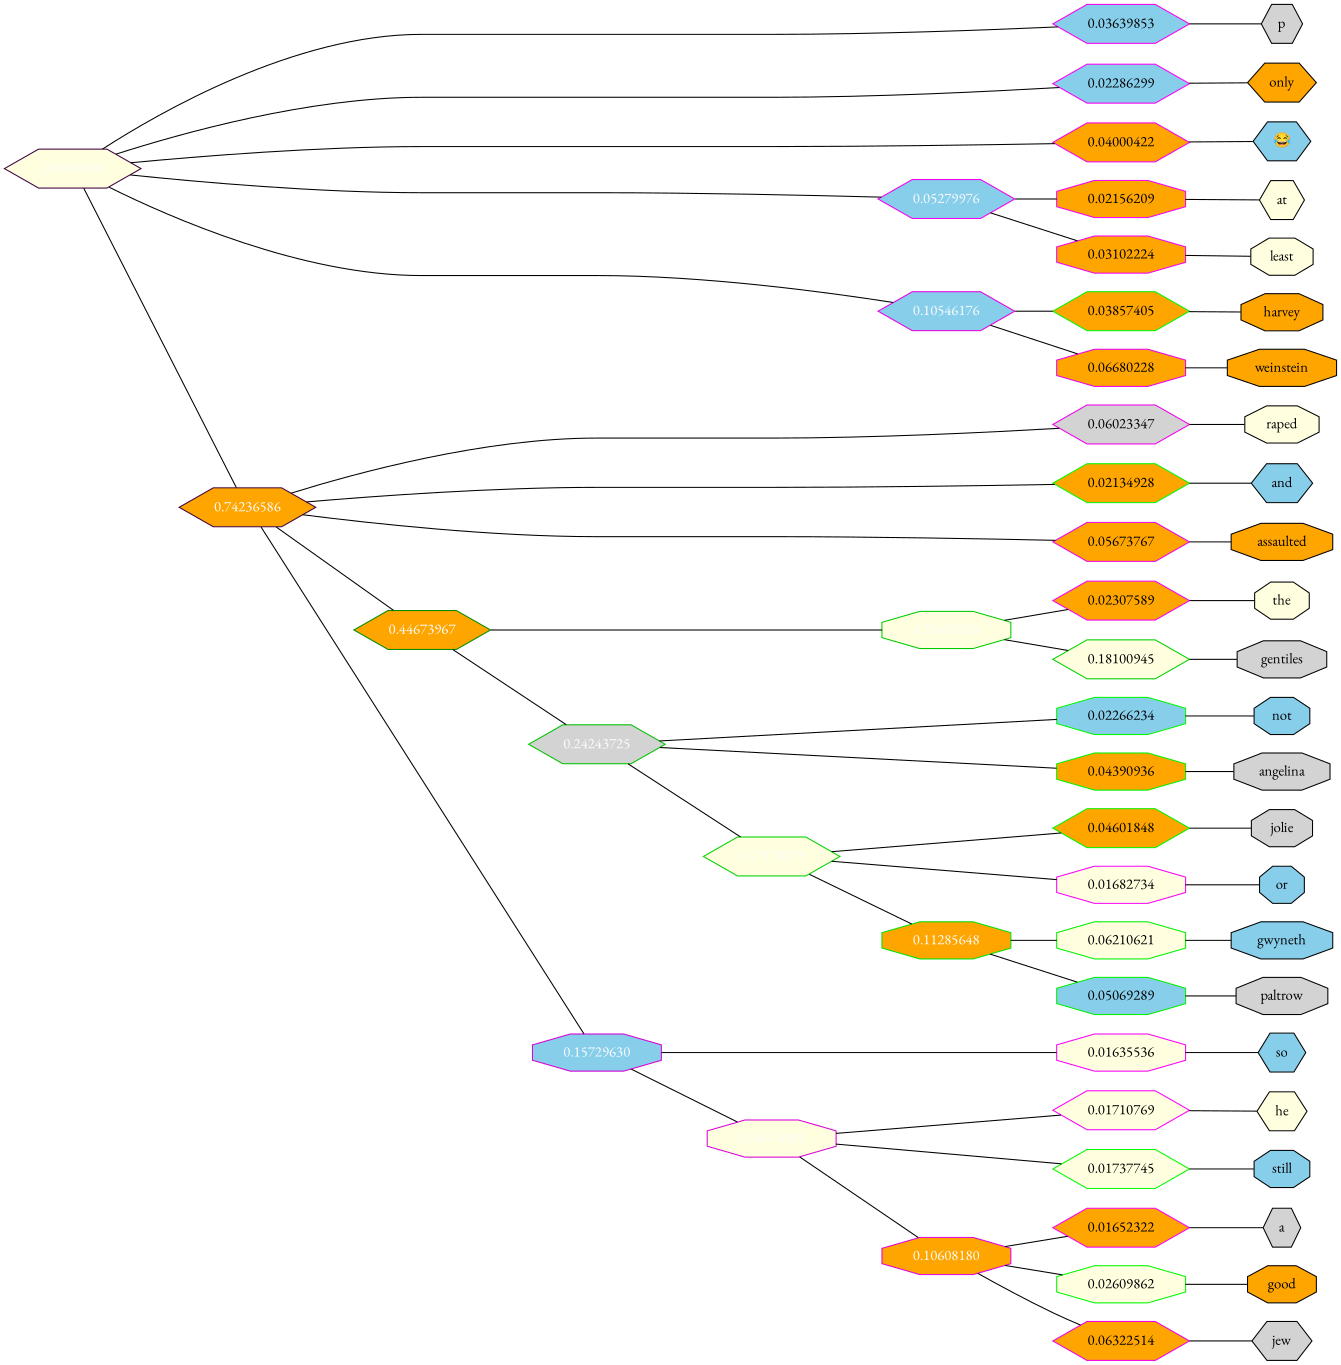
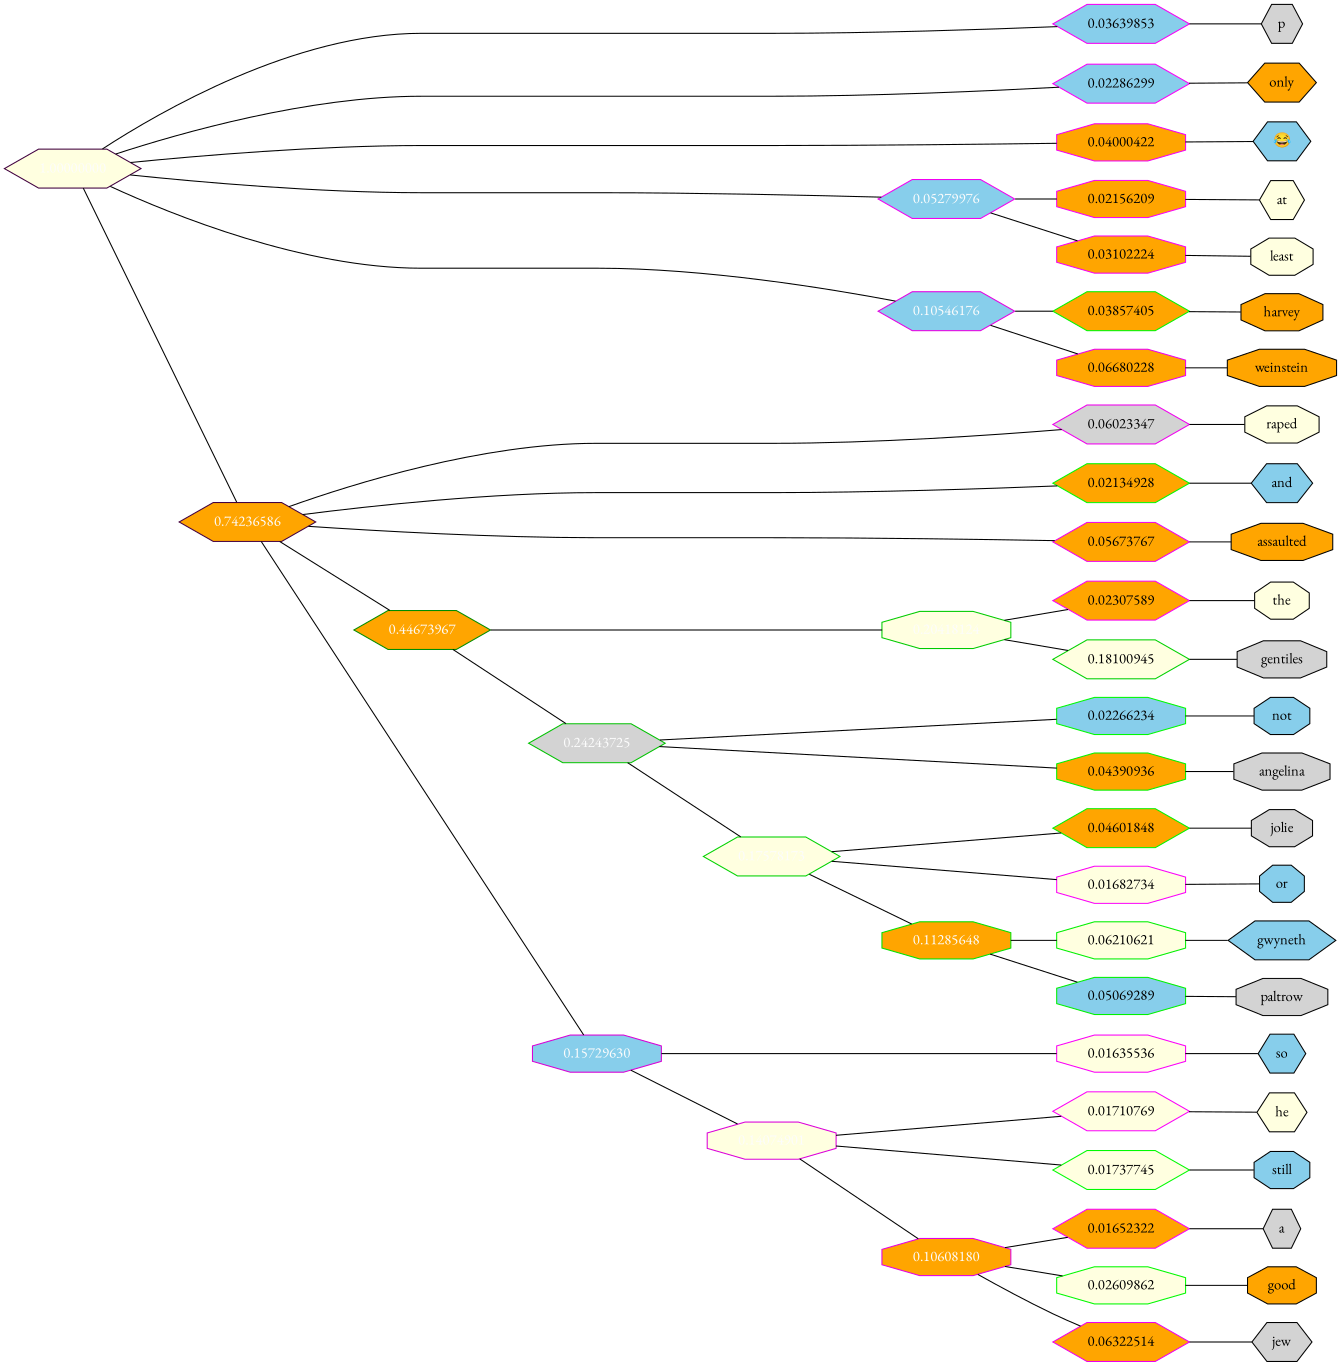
node "0.04000422": shape hexagon -> octagon
node "gwyneth": shape octagon -> hexagon
